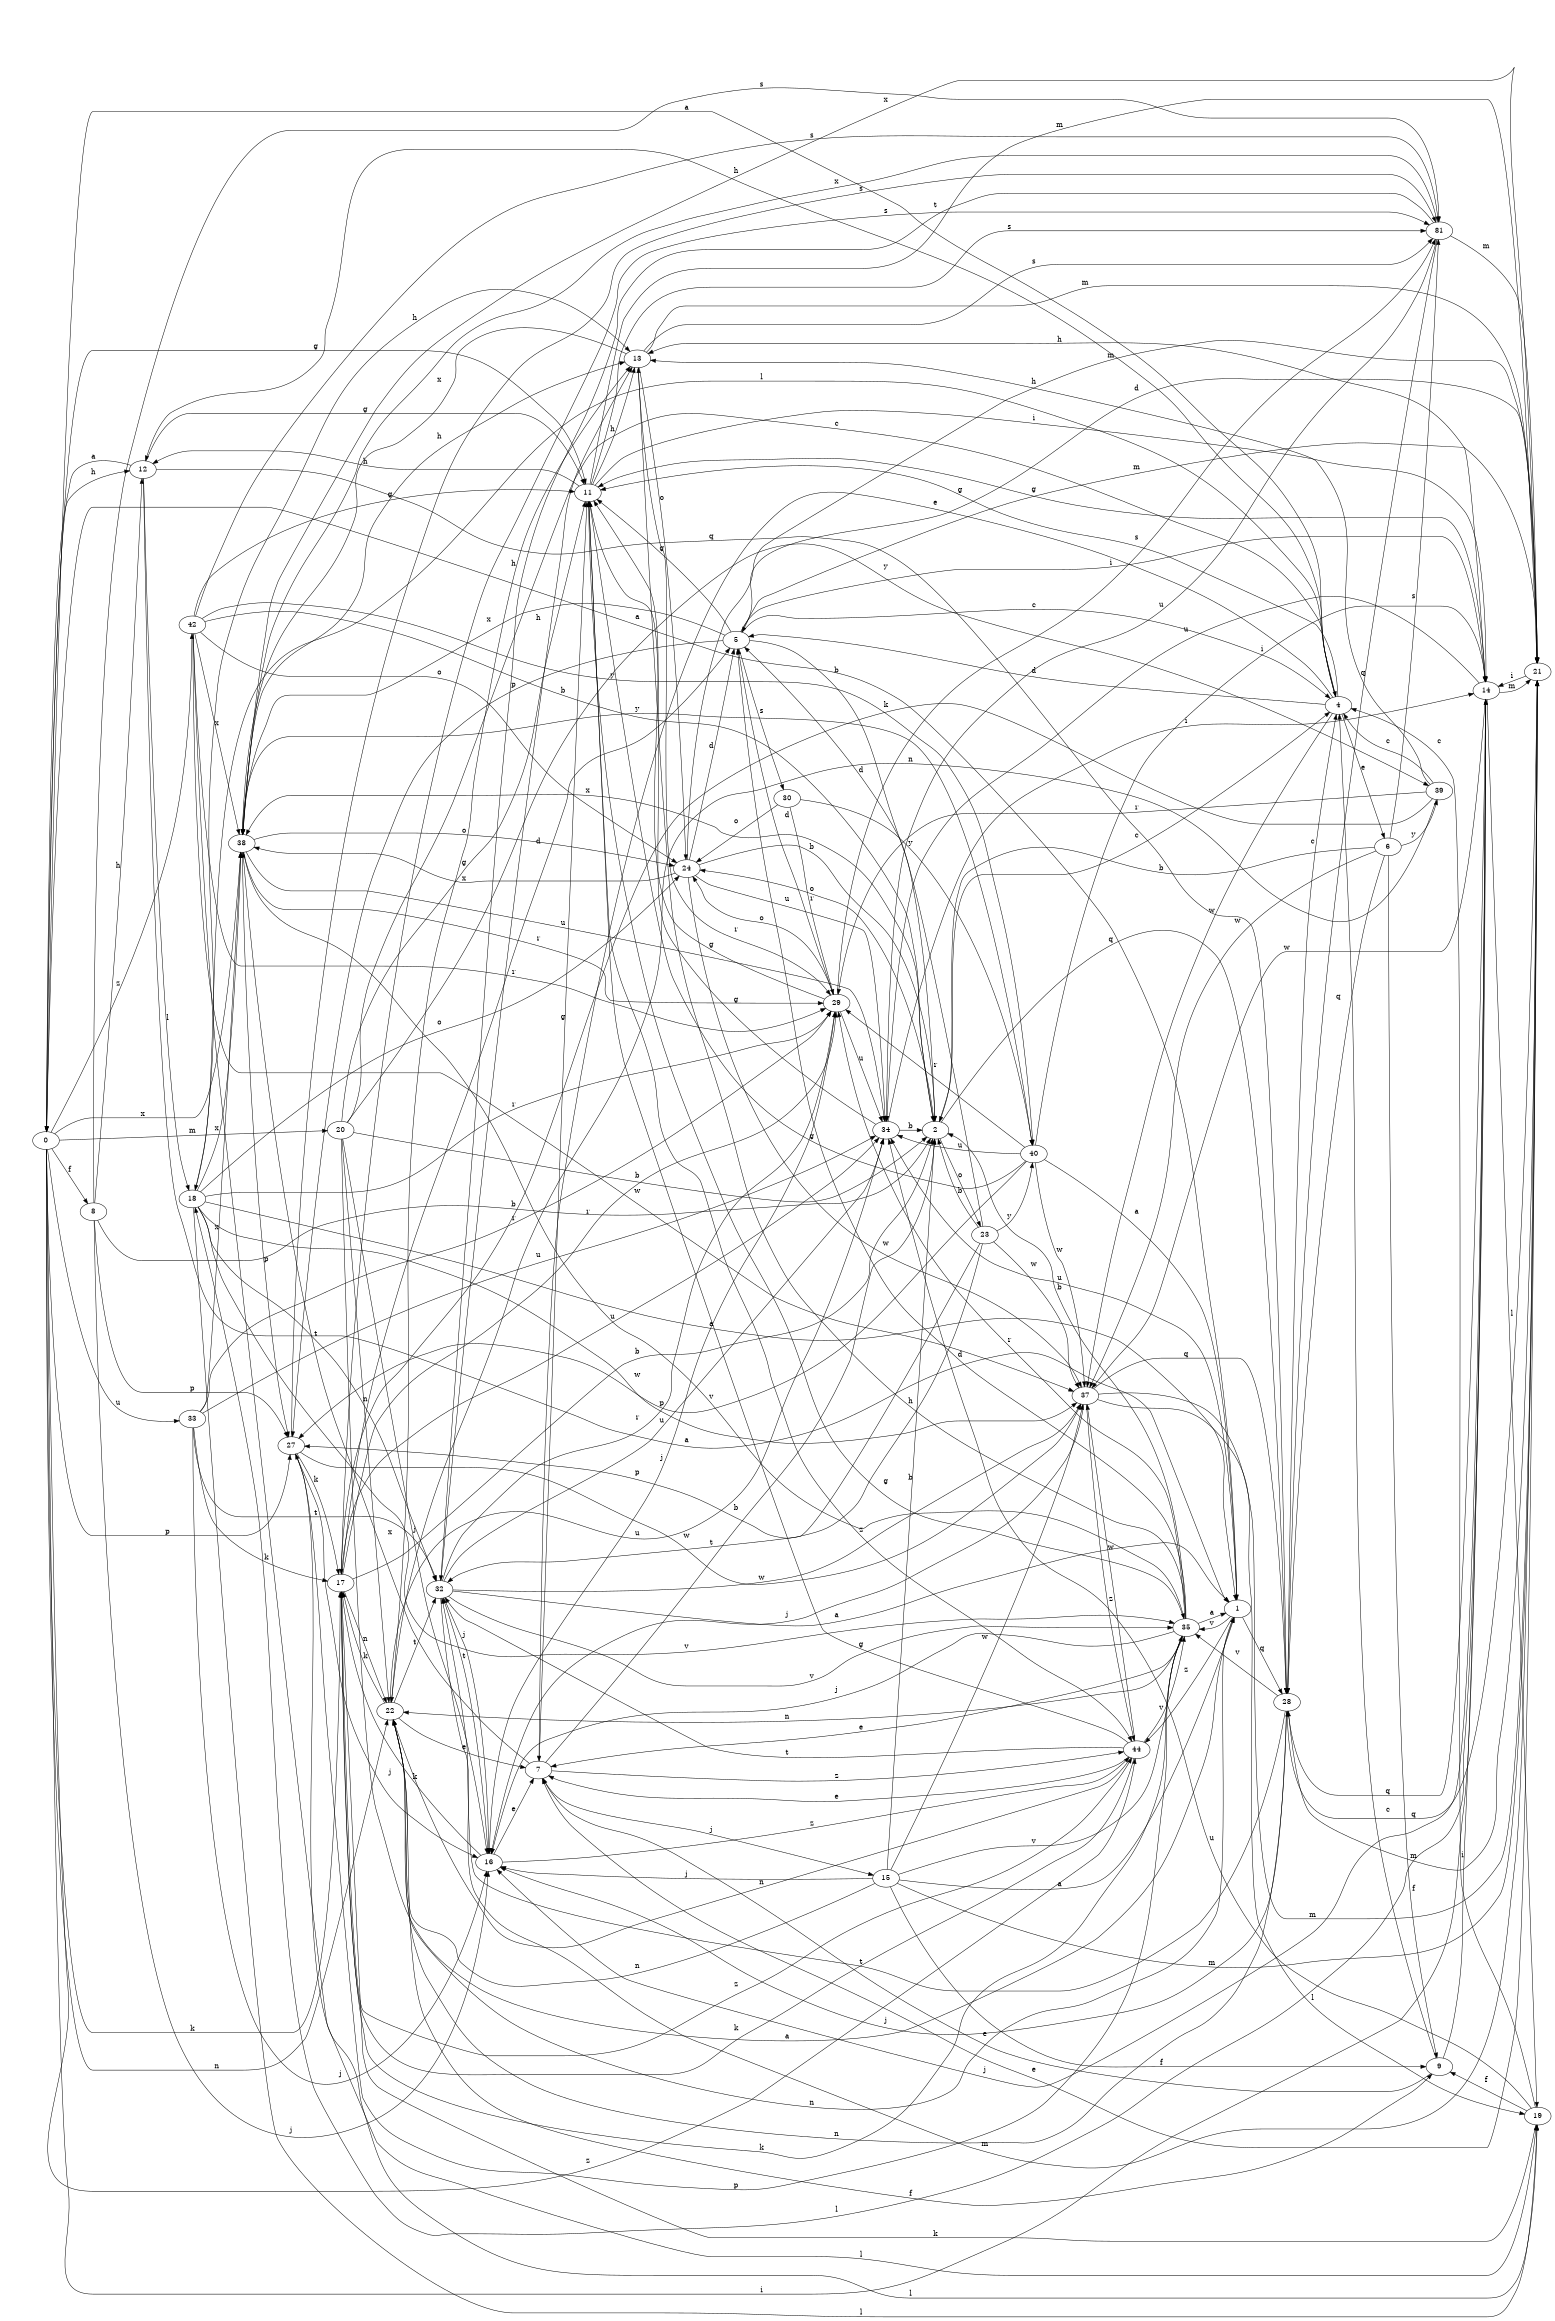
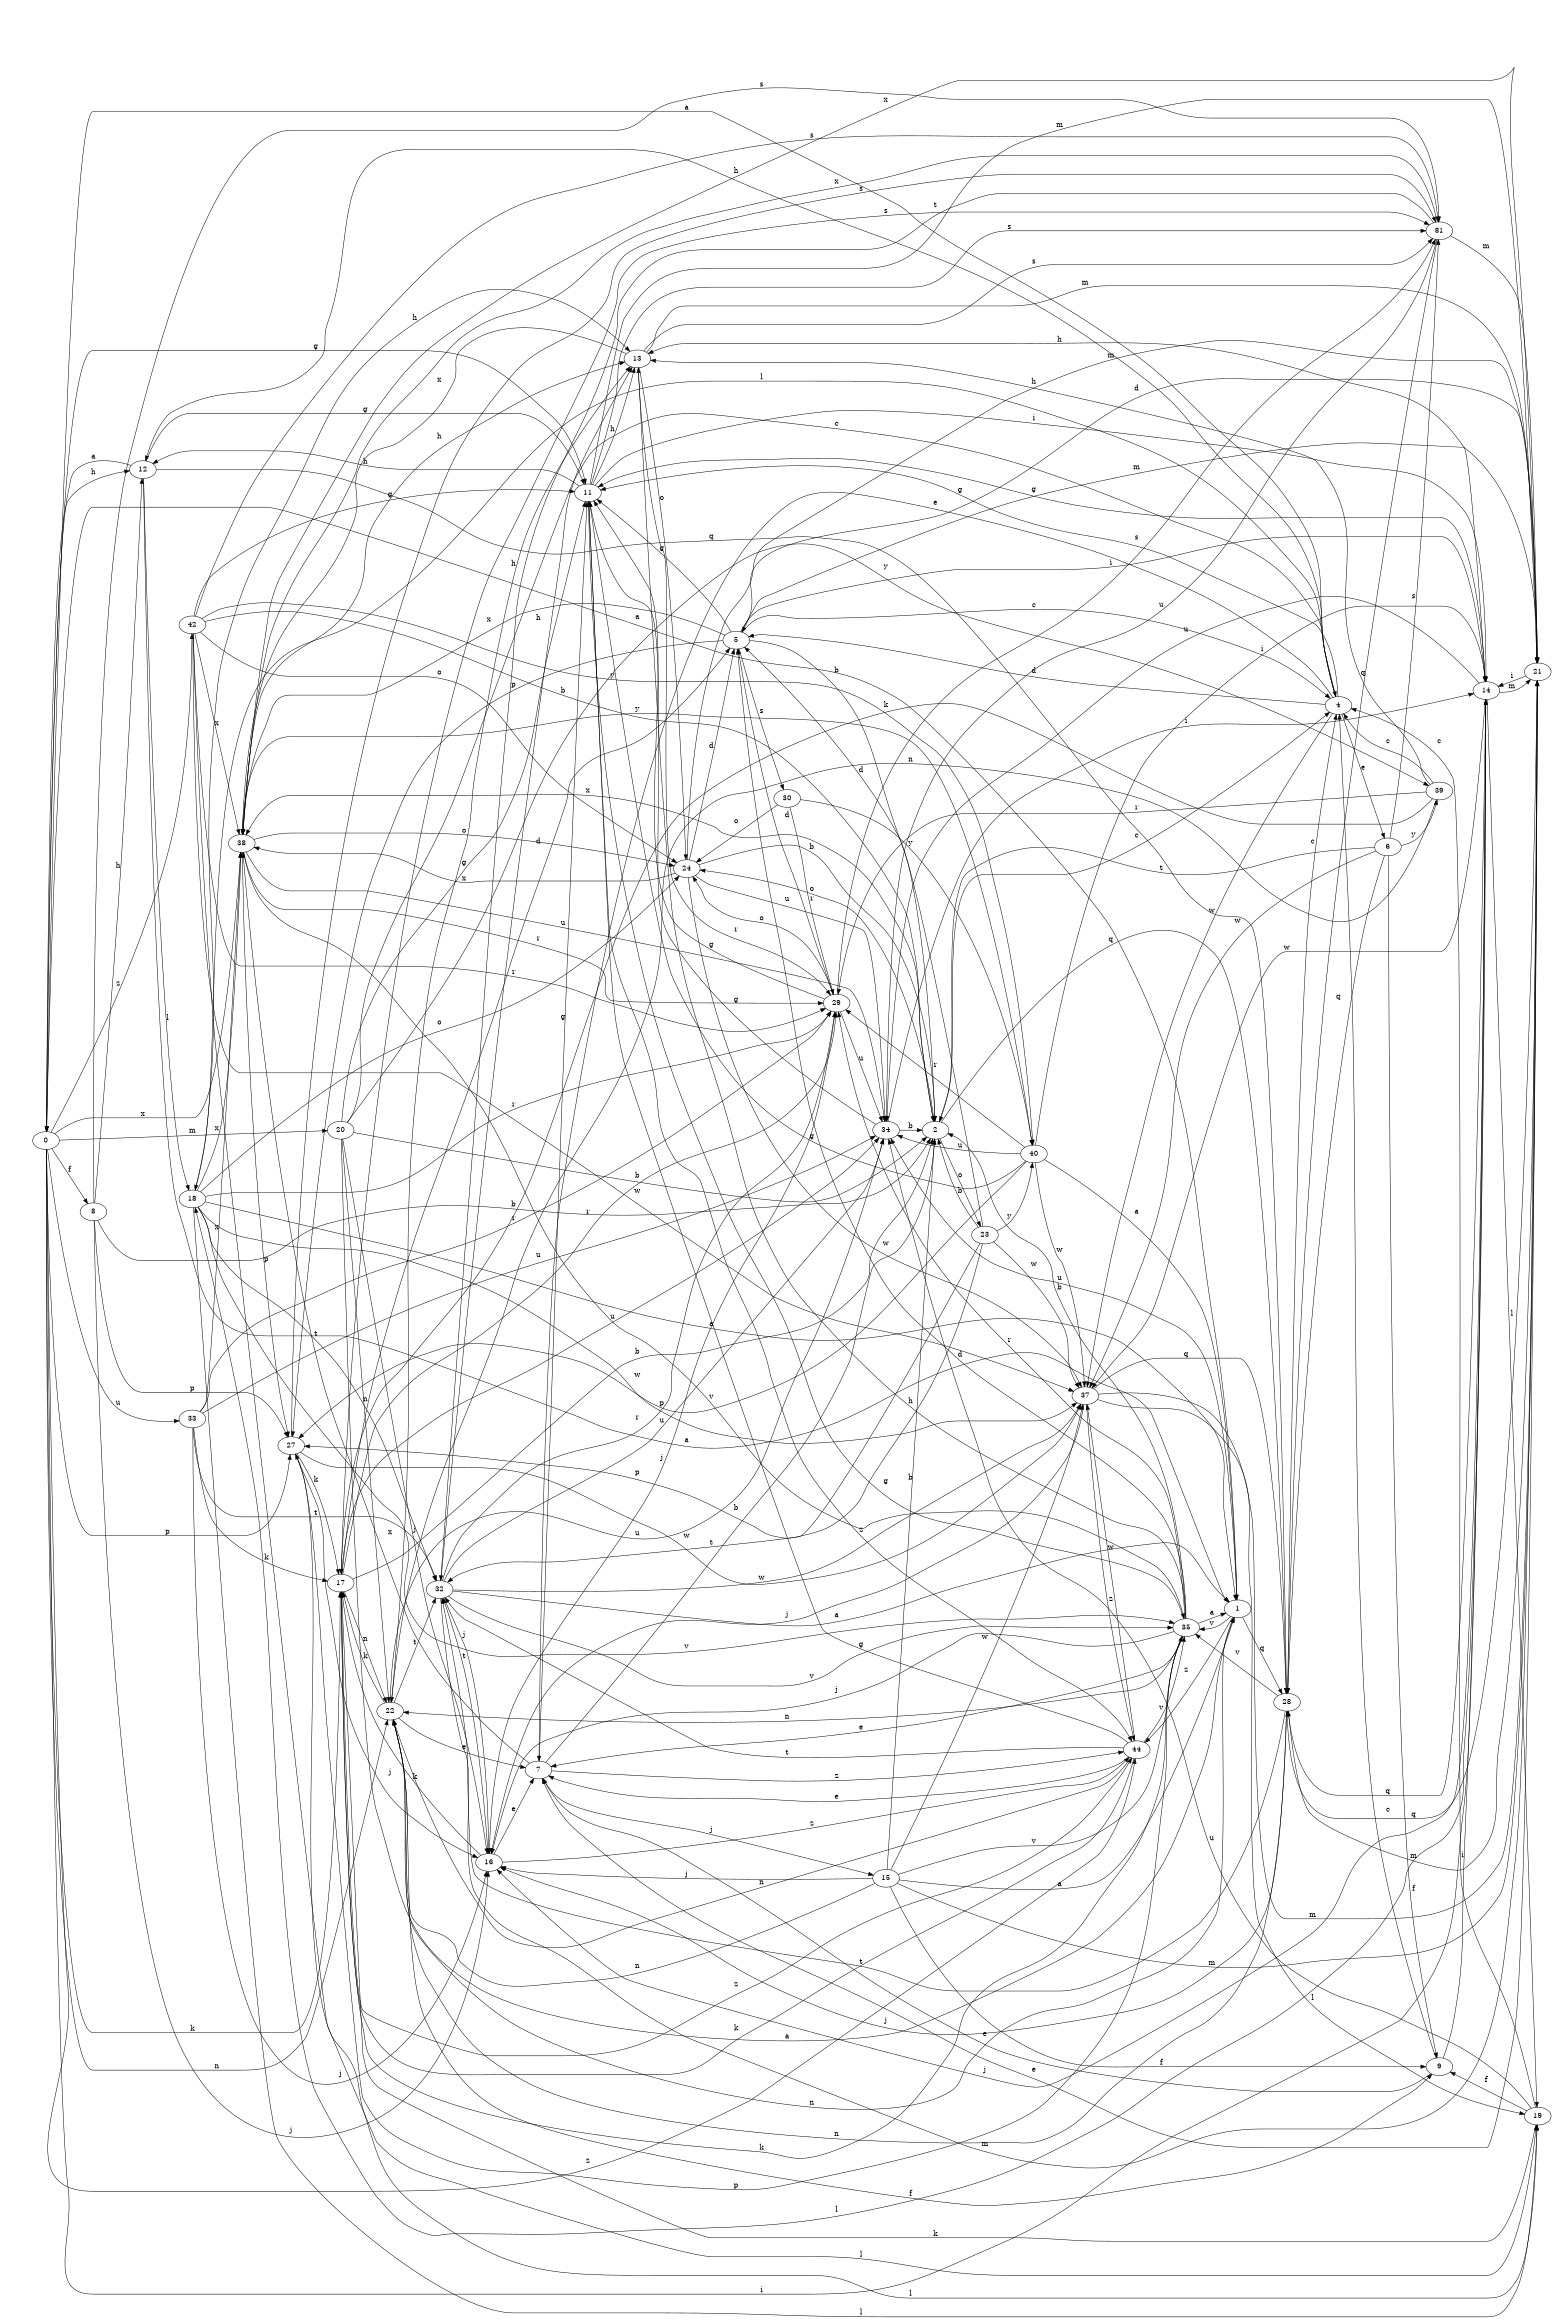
edge "6" -> "2": label "b" -> "t"
